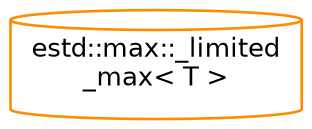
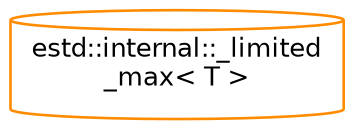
node "estd::max::_limited _max< T >": label "estd::max::_limited _max< T >" -> "estd::internal::_limited _max< T >"
